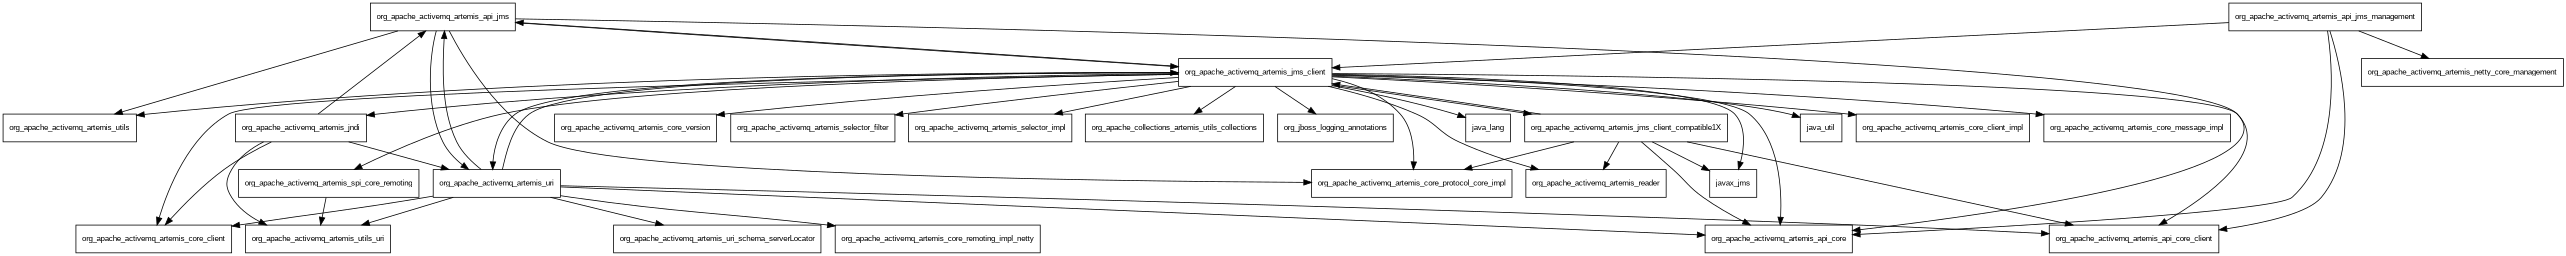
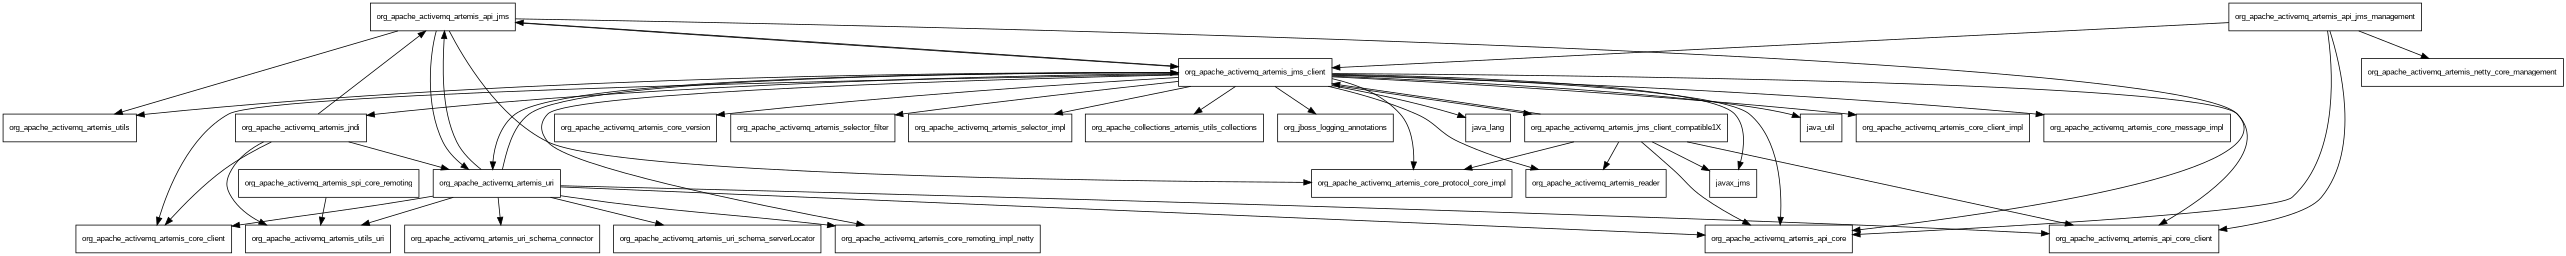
edge "org_apache_activemq_artemis_jms_client" -> "org_apache_activemq_artemis_spi_core_remoting": now "org_apache_activemq_artemis_jms_client" -> "org_apache_activemq_artemis_core_remoting_impl_netty"
node "org_apache_activemq_artemis_uri_schema_connector": added
